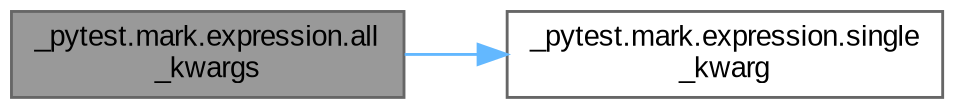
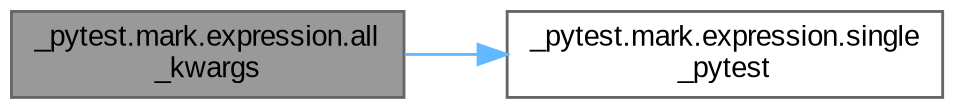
node "_pytest.mark.expression.single _kwarg": label "_pytest.mark.expression.single _kwarg" -> "_pytest.mark.expression.single _pytest"
